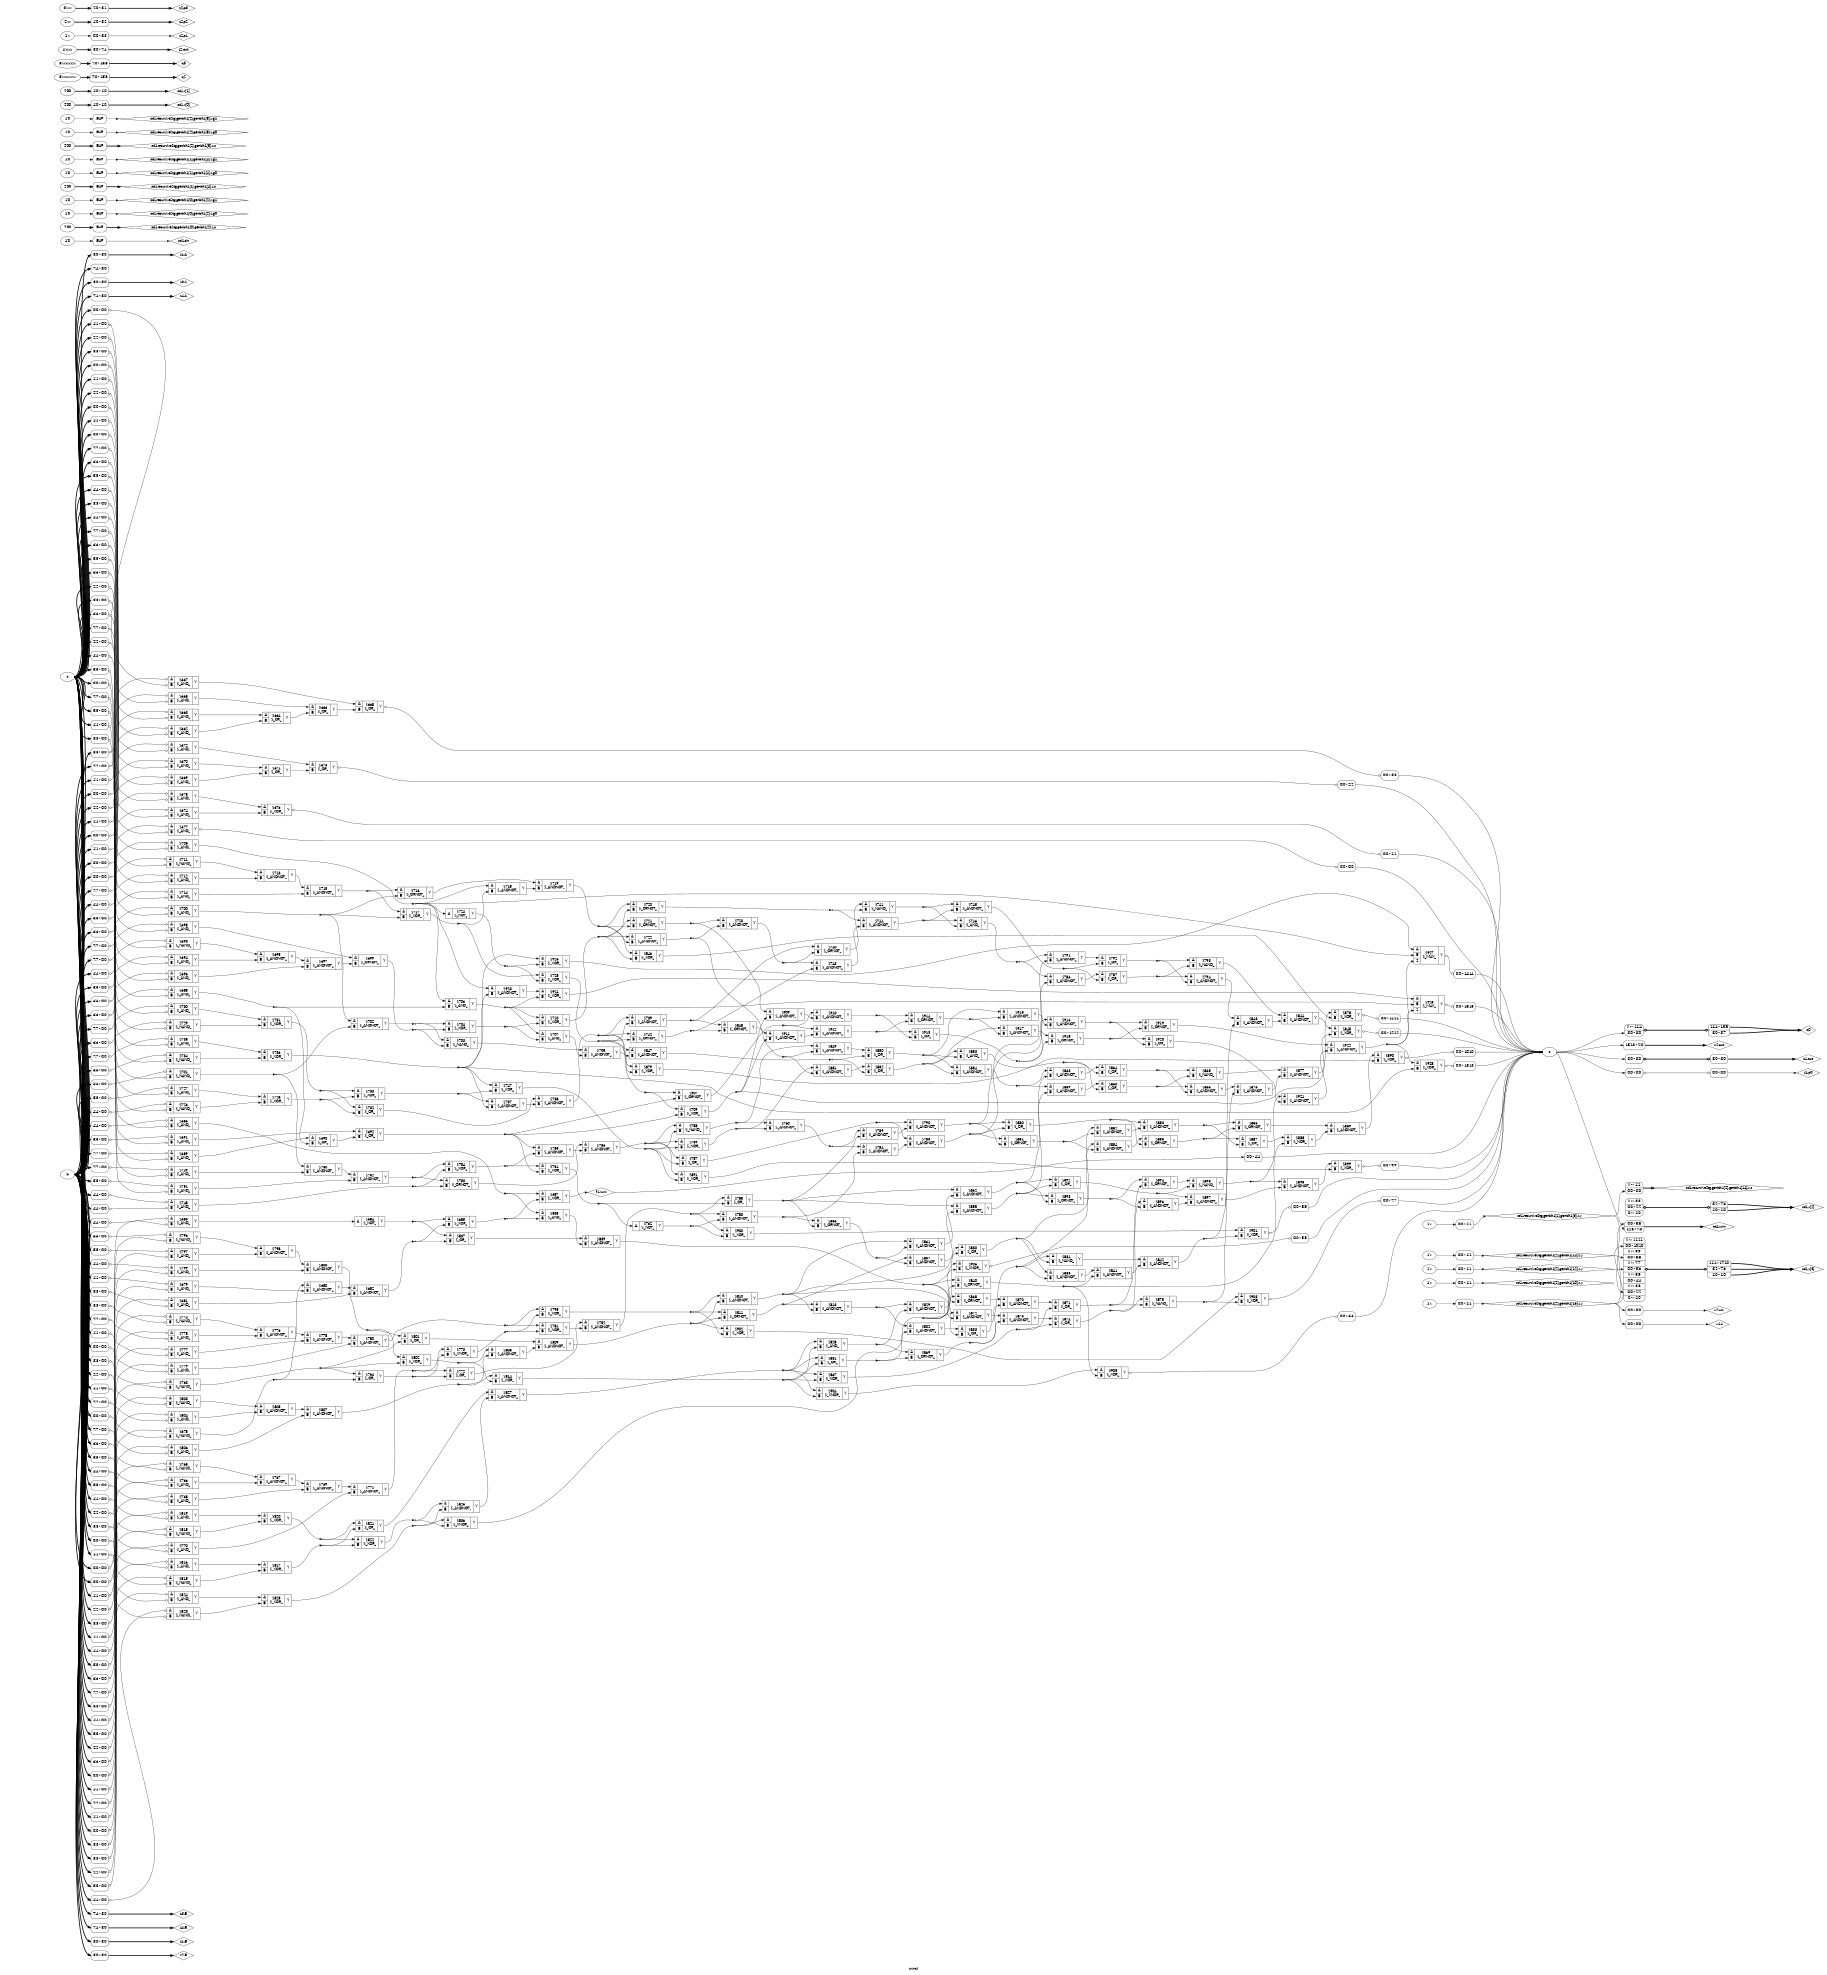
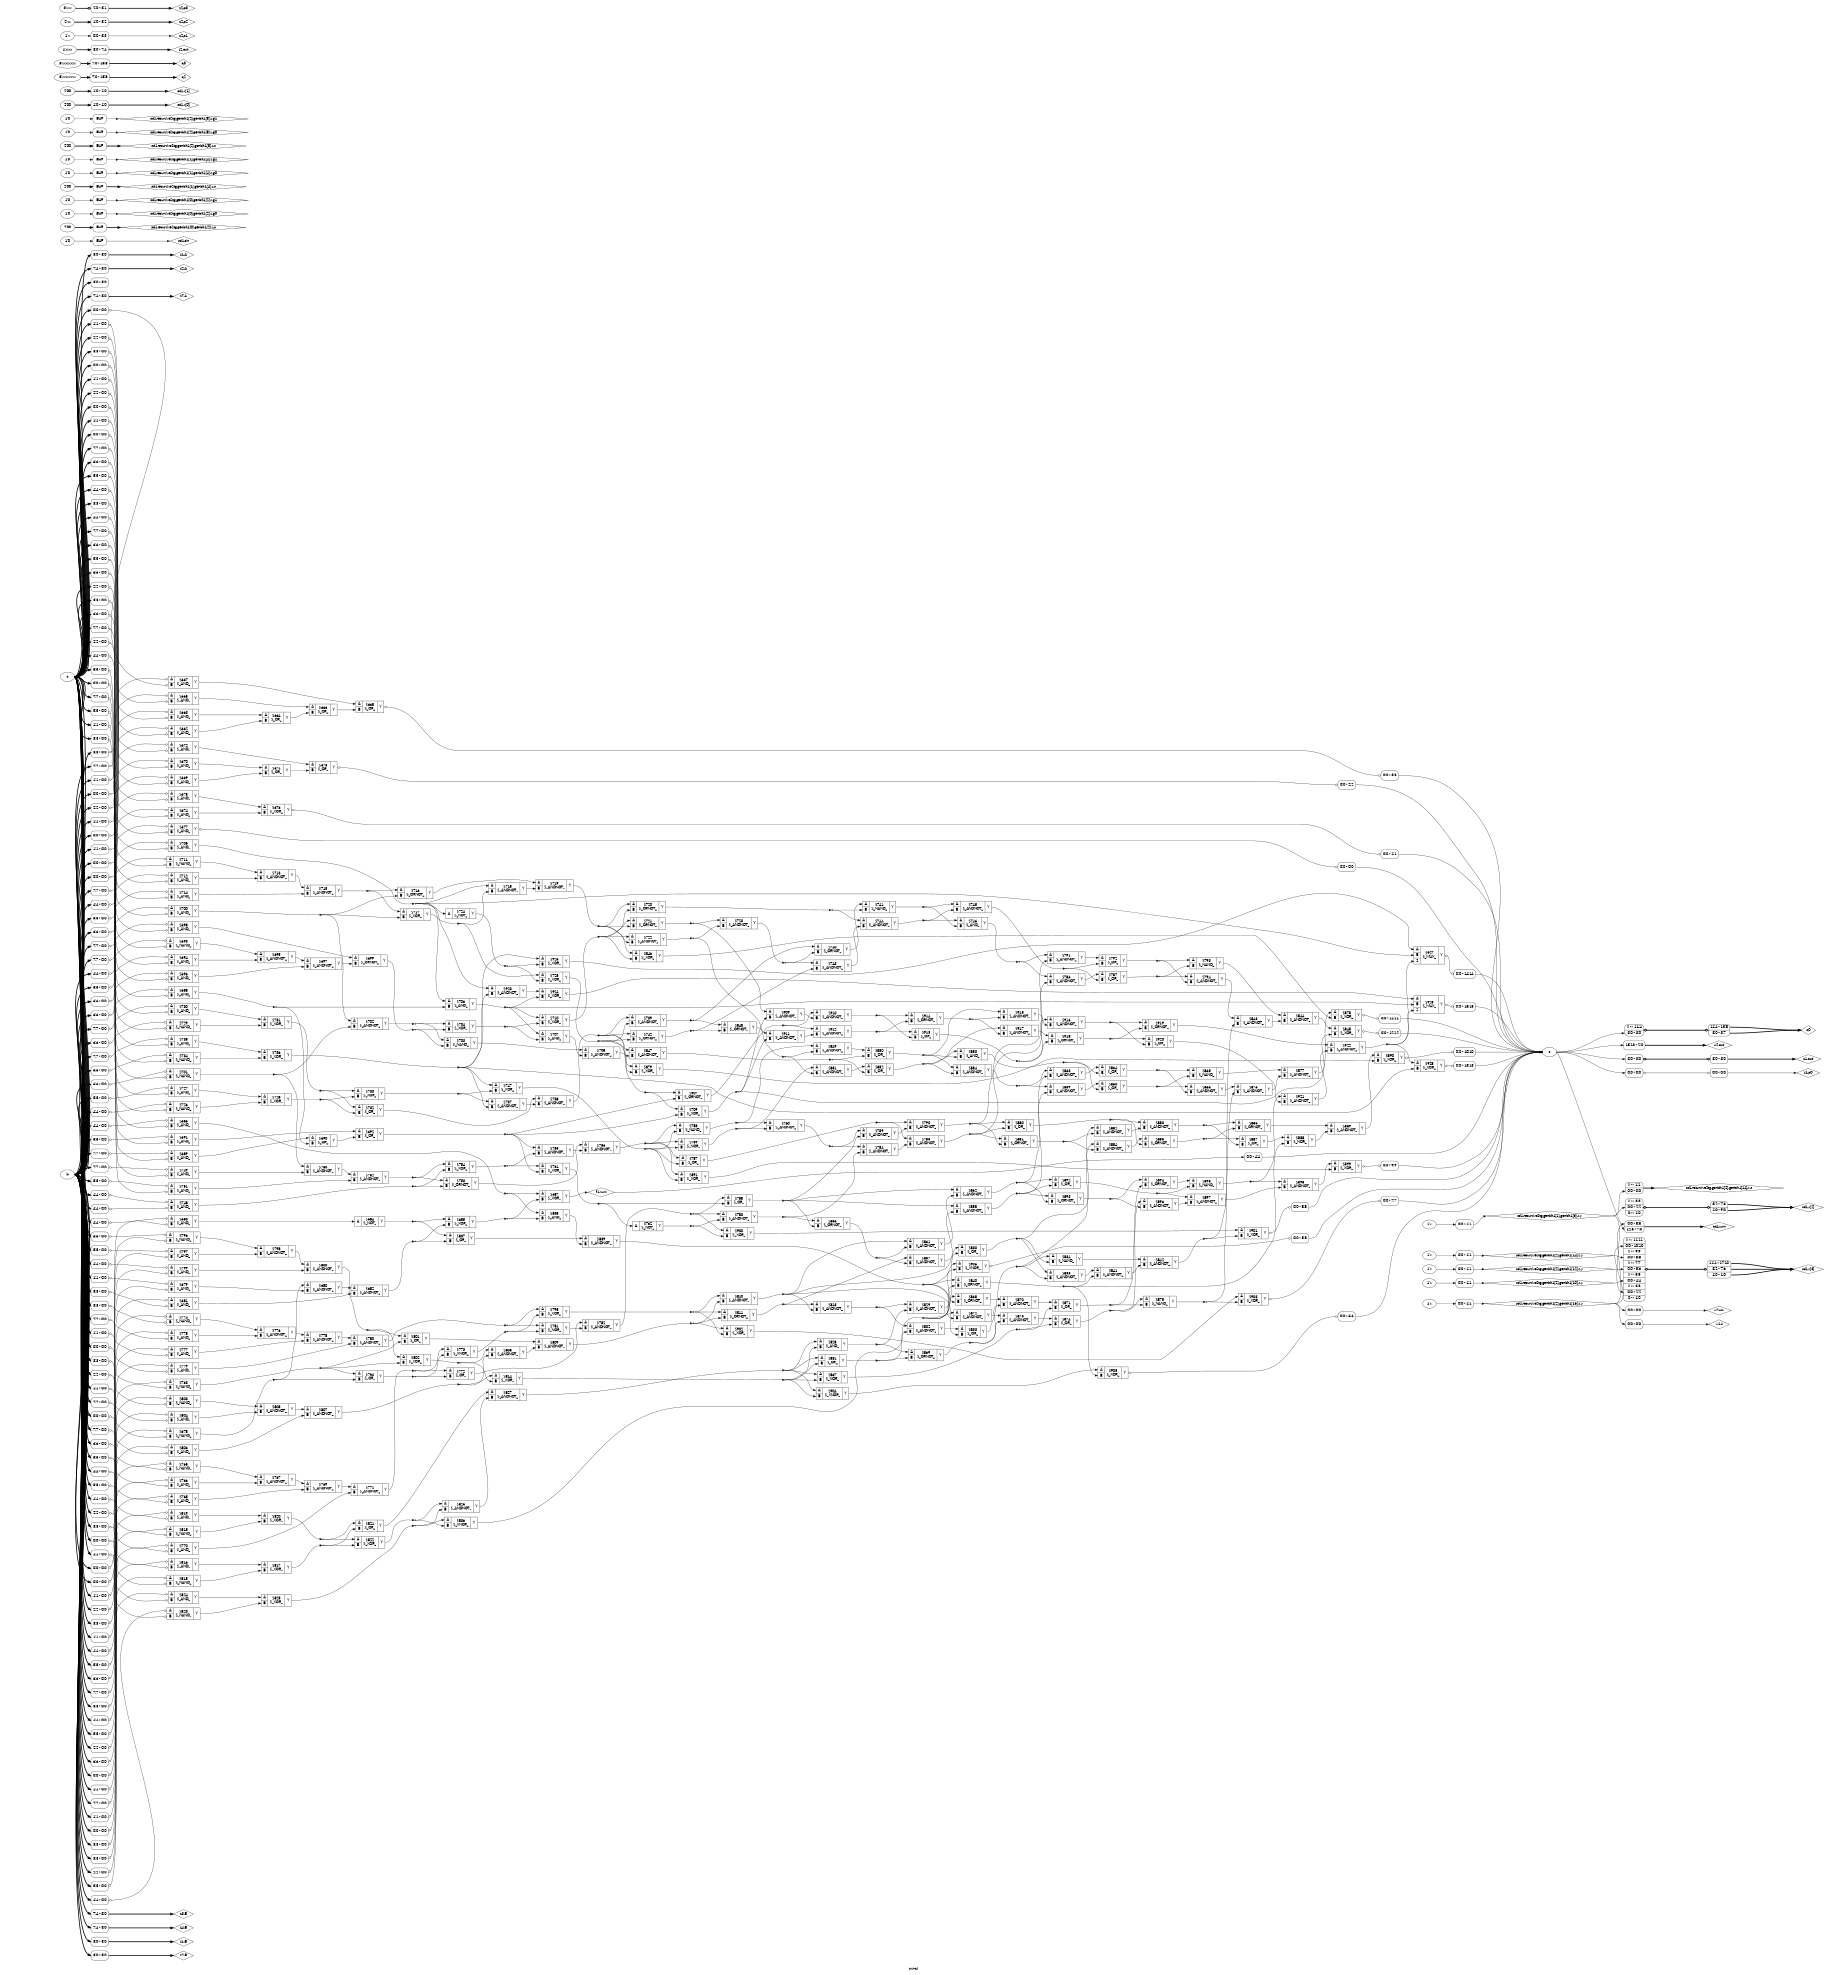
edge "3'xxx" -> "2:0 - 3:1": arrowhead normal -> odiamond
node "z2.A": added
node "z3.A": removed
node "z4.A": label "z4.A" -> "z7.A"
edge "ad1.recursiveStg.genblk1[1].genblk1[6].s.y" -> "X -> 3:3": added
node "3:2 - 7:6": text "1:0 - 1:0" -> "1:0 - 9:0"
edge "ad1.recursiveStg.genblk1[2].genblk1[10].s.y" -> "X -> 11:11": added
